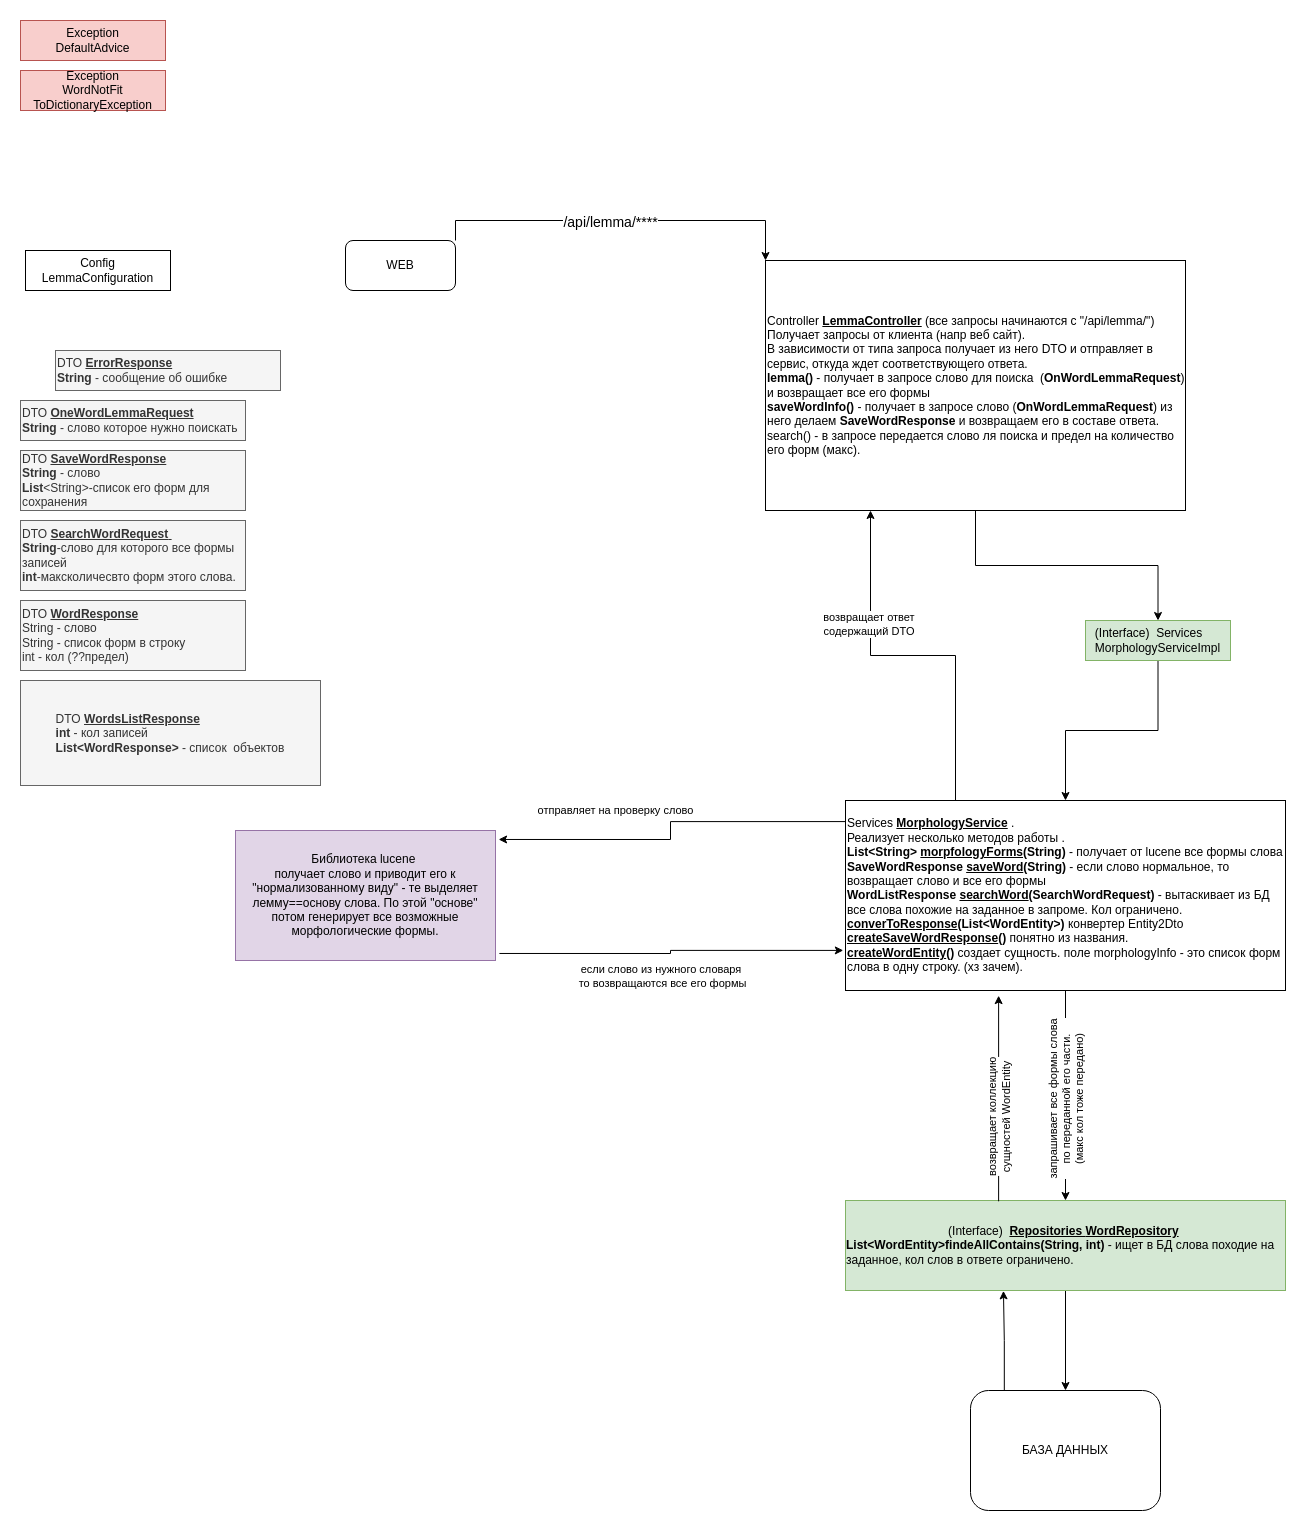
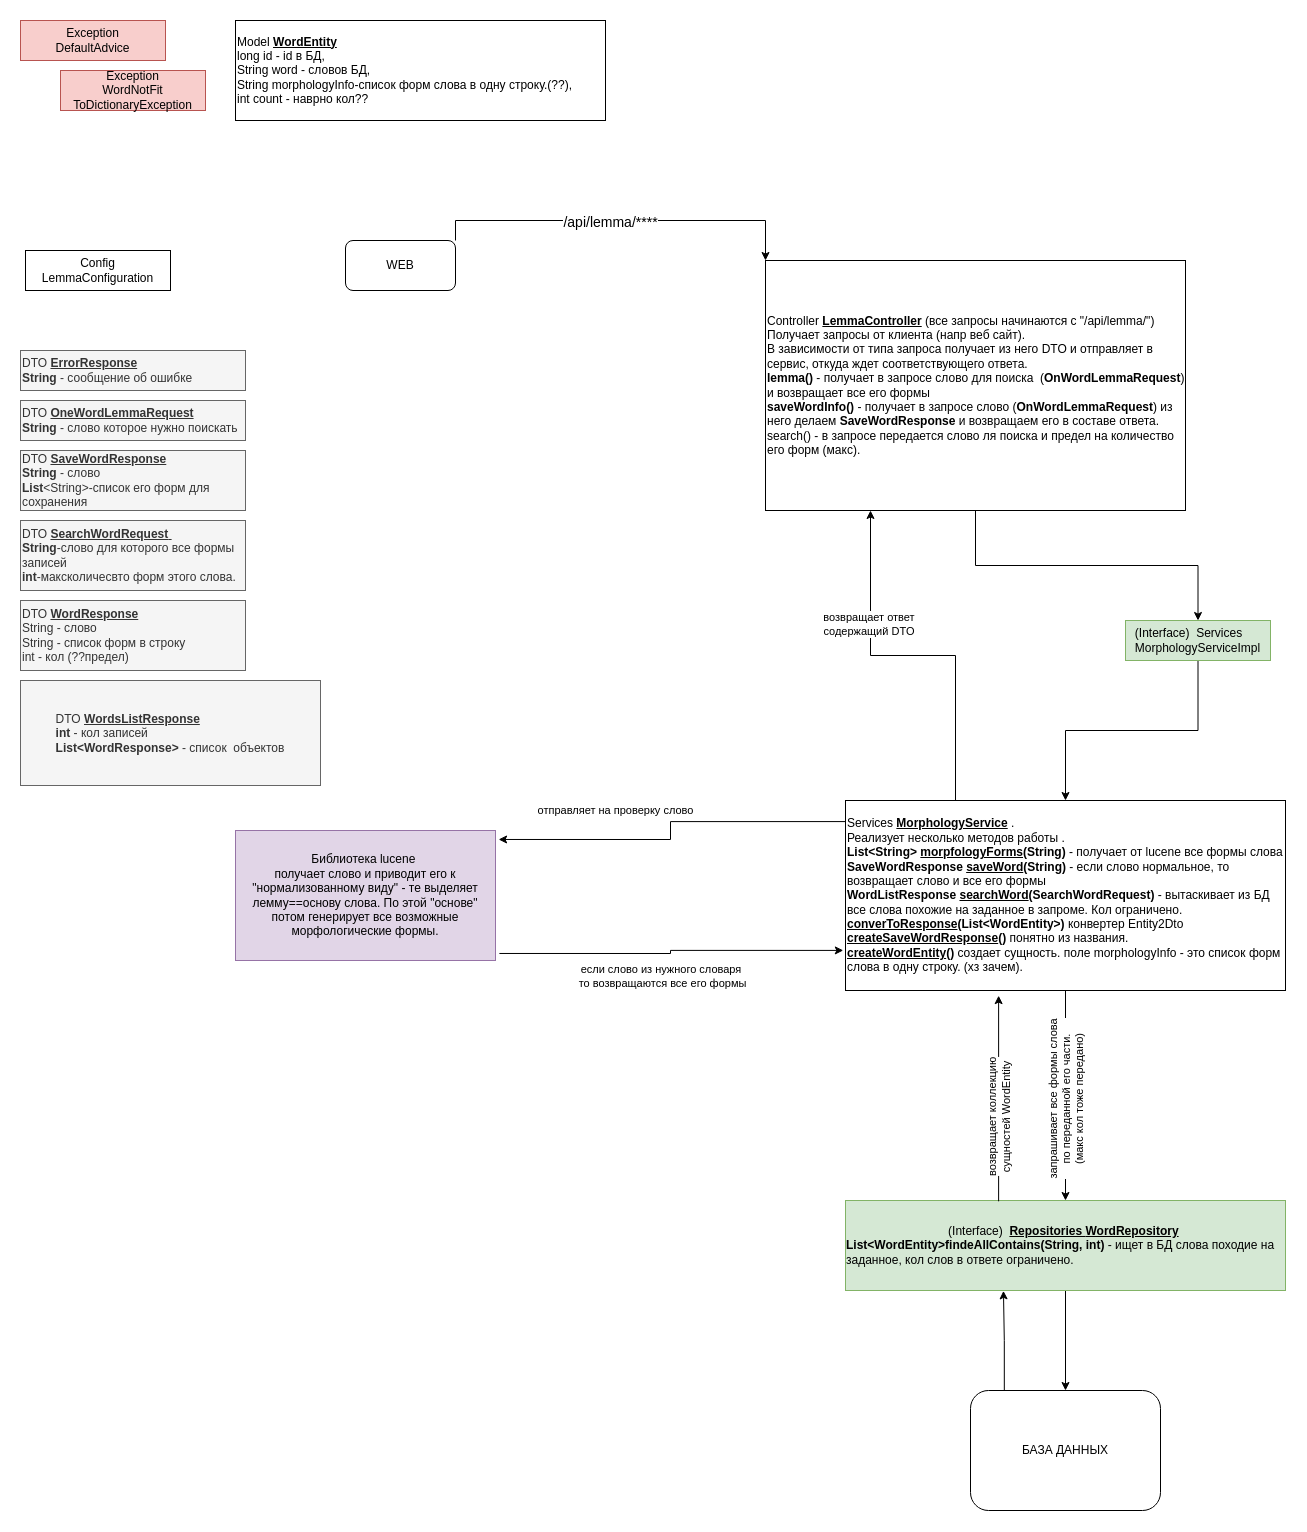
node "Model WordEntity long id - id в БД, String word - словов БД, String morphologyInfo-список форм слова в одну строку.(??), int count - наврно кол??": added
node "Exception WordNotFit ToDictionaryException": moved (93, 91) -> (133, 91)
node "DTO ErrorResponse String - сообщение об ошибке": moved (168, 371) -> (133, 371)
node "(Interface) Services MorphologyServiceImpl": moved (1158, 641) -> (1198, 641)
